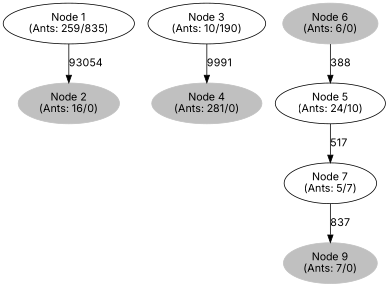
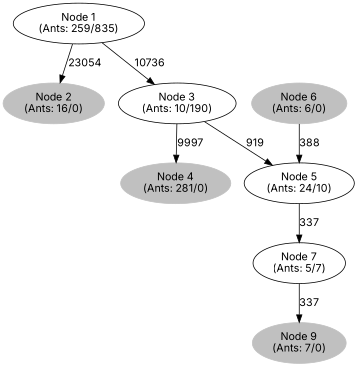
edge "Node 1 (Ants: 259/835)" -> "Node 3 (Ants: 10/190)": added, label "10736"
edge "Node 1 (Ants: 259/835)" -> "Node 2 (Ants: 16/0)": label "93054" -> "23054"
edge "Node 3 (Ants: 10/190)" -> "Node 4 (Ants: 281/0)": label "9991" -> "9997"
edge "Node 3 (Ants: 10/190)" -> "Node 5 (Ants: 24/10)": added, label "919"
edge "Node 5 (Ants: 24/10)" -> "Node 7 (Ants: 5/7)": label "517" -> "337"
edge "Node 7 (Ants: 5/7)" -> "Node 9 (Ants: 7/0)": label "837" -> "337"
